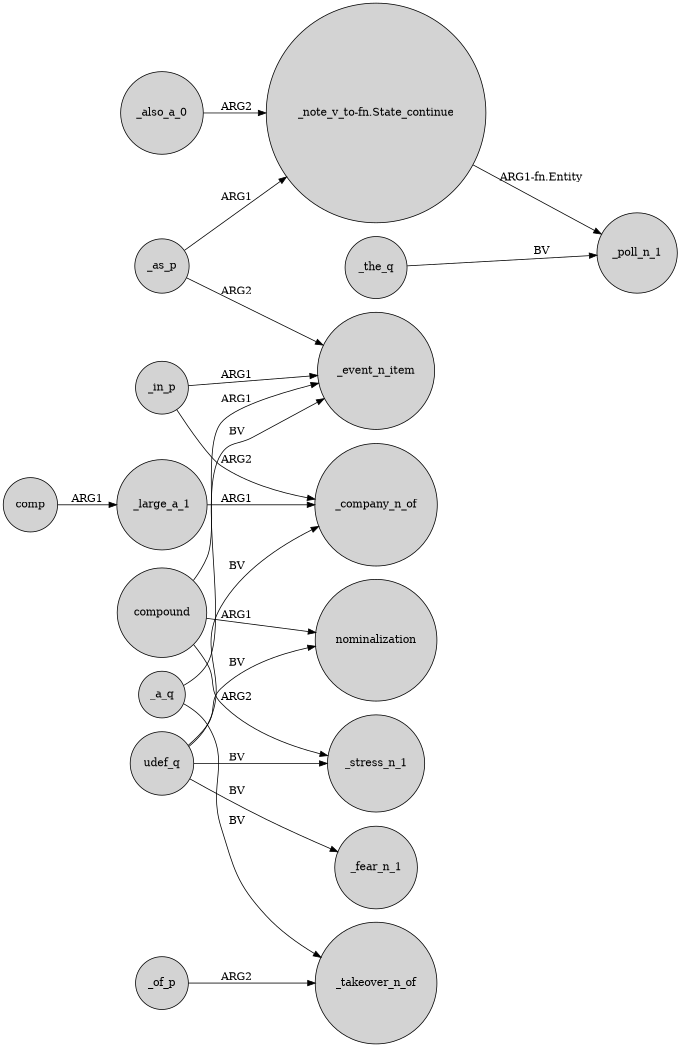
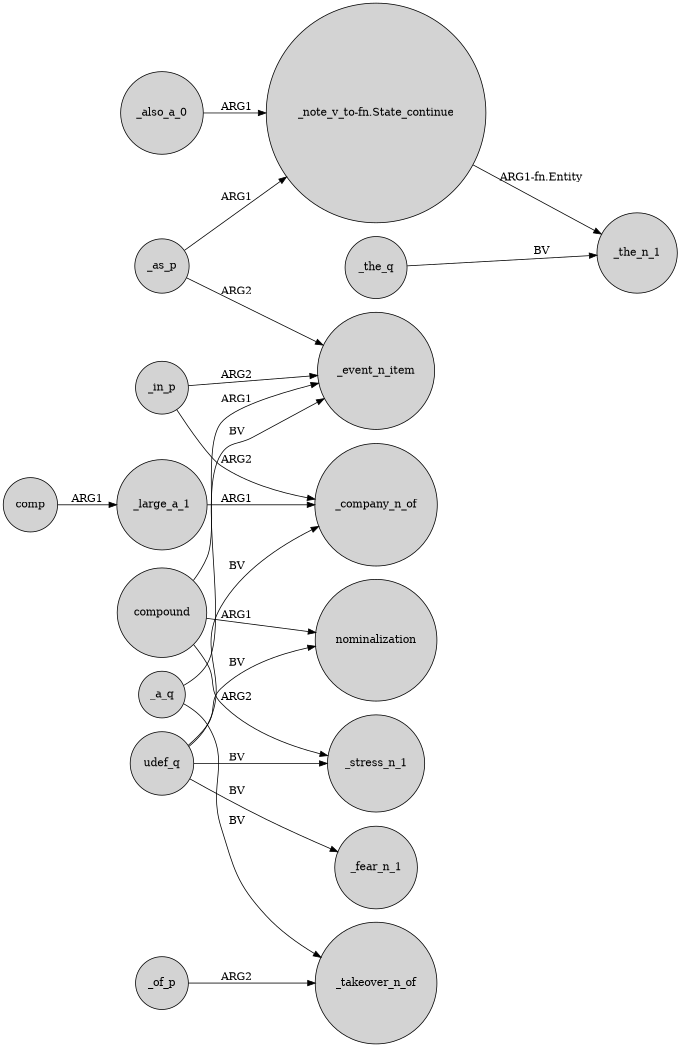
edge "_also_a_0" -> "_note_v_to-fn.State_continue": label "ARG2" -> "ARG1"
node "_poll_n_1": label "_poll_n_1" -> "_the_n_1"
edge "_in_p" -> "_event_n_item": label "ARG1" -> "ARG2"
